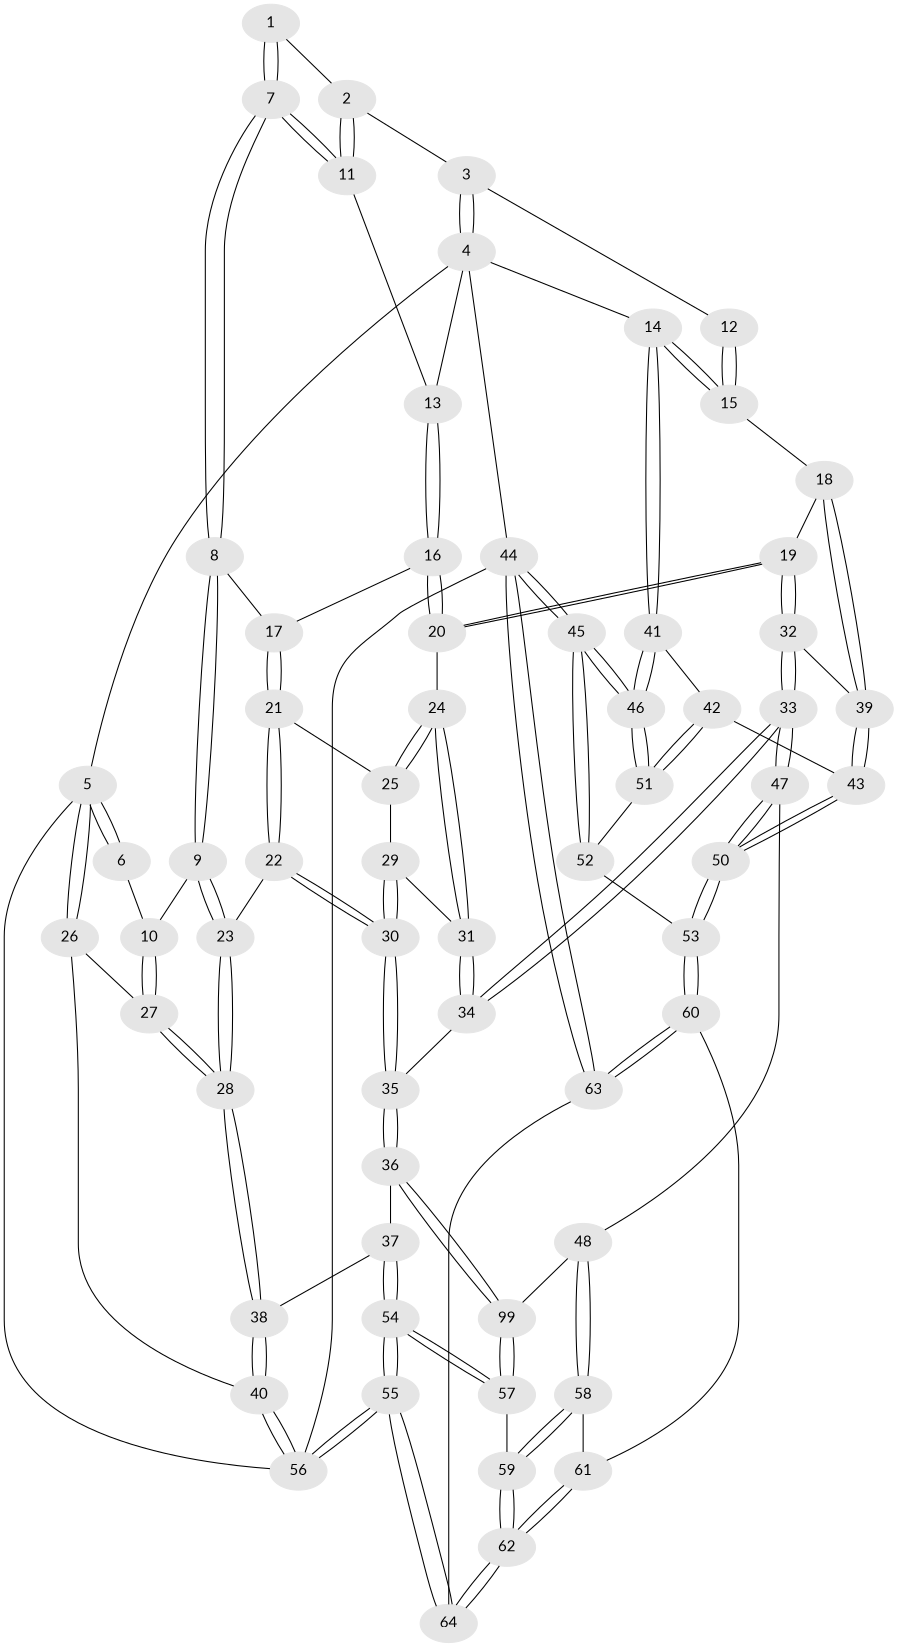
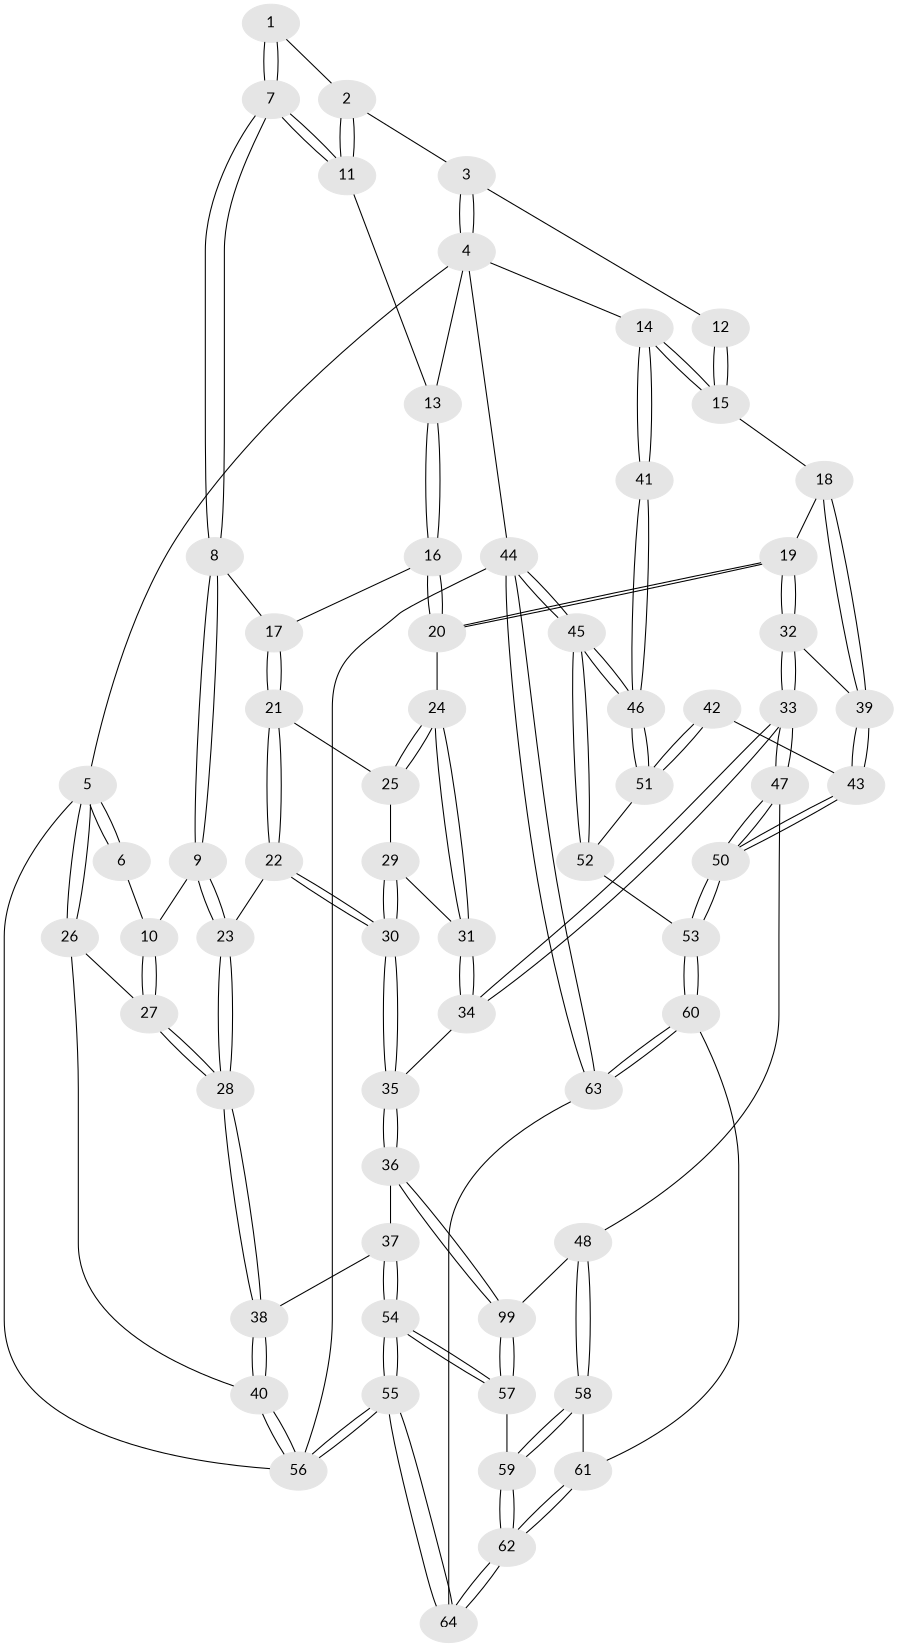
edge "41" -- "42": removed
